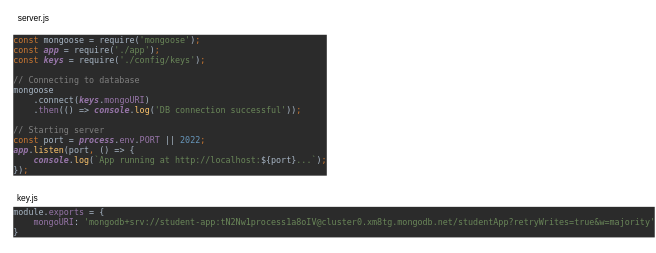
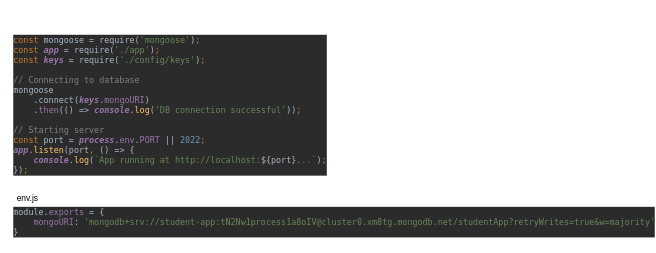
node "server.js": removed
node "key.js": label "key.js" -> "env.js"
